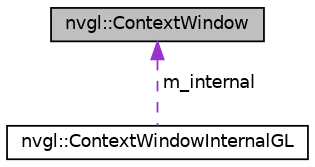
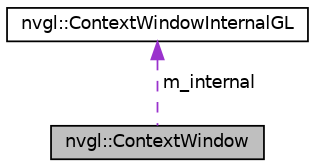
edge "nvgl::ContextWindowInternalGL" -> "nvgl::ContextWindow": reversed
